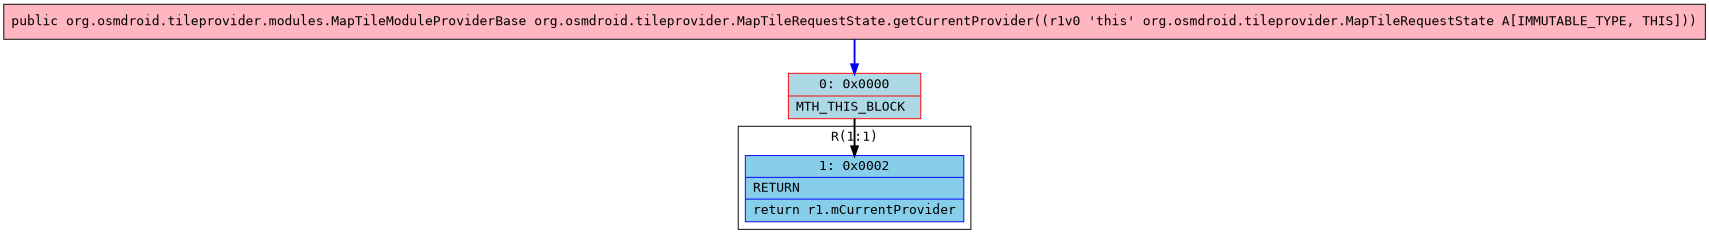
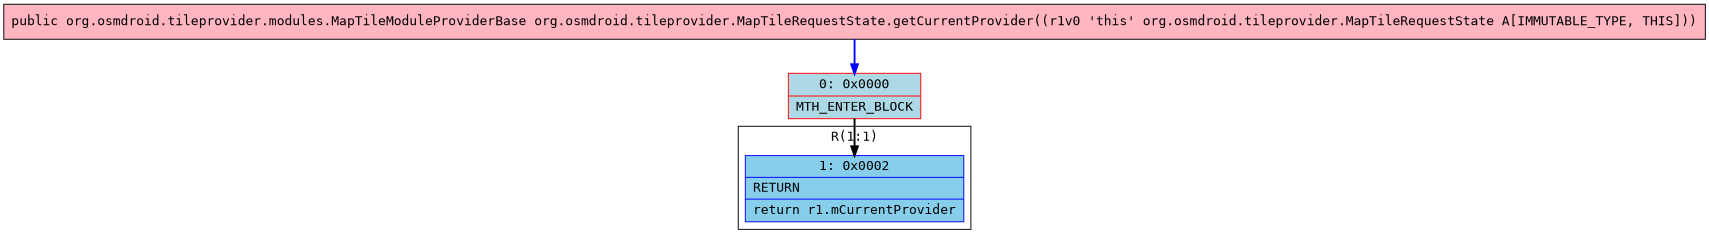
node "0: 0x0000": text "MTH_THIS_BLOCK" -> "MTH_ENTER_BLOCK"
